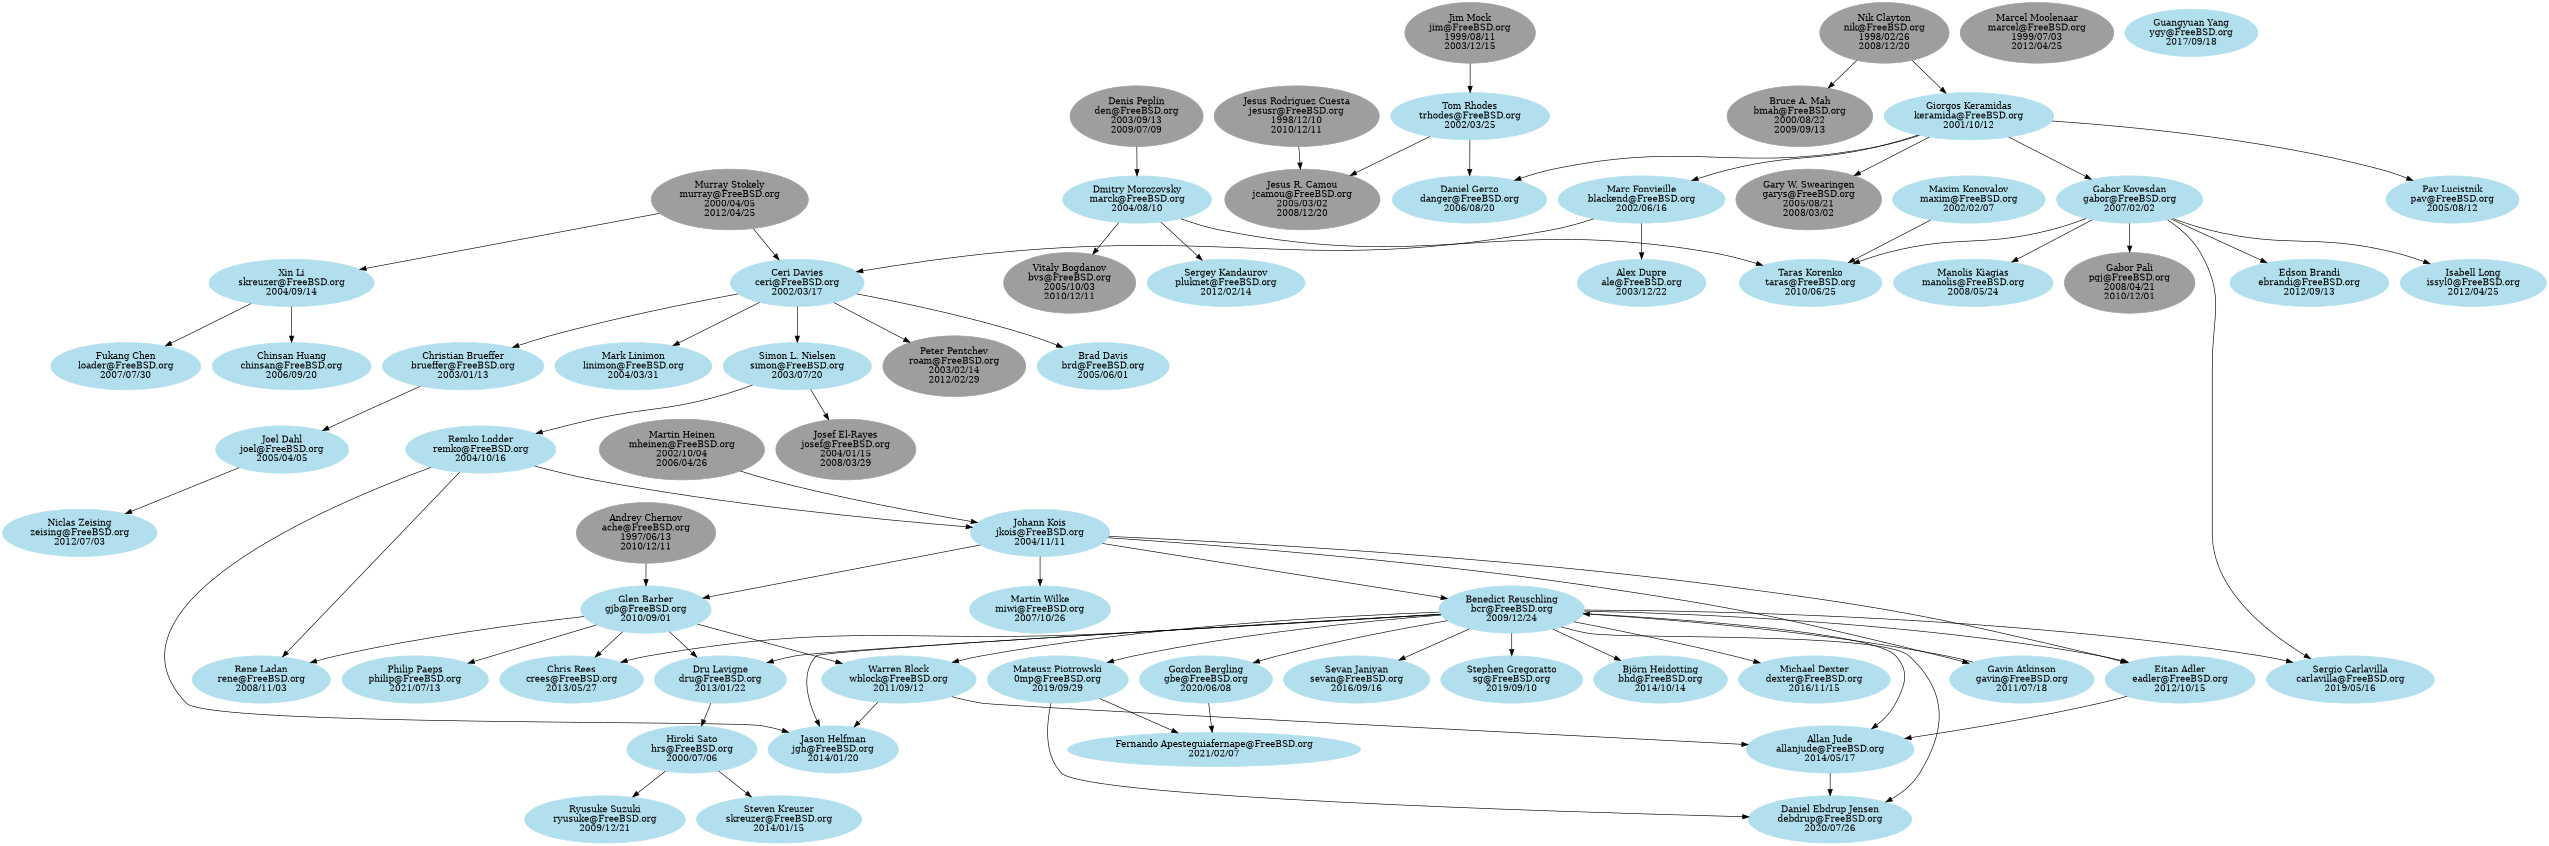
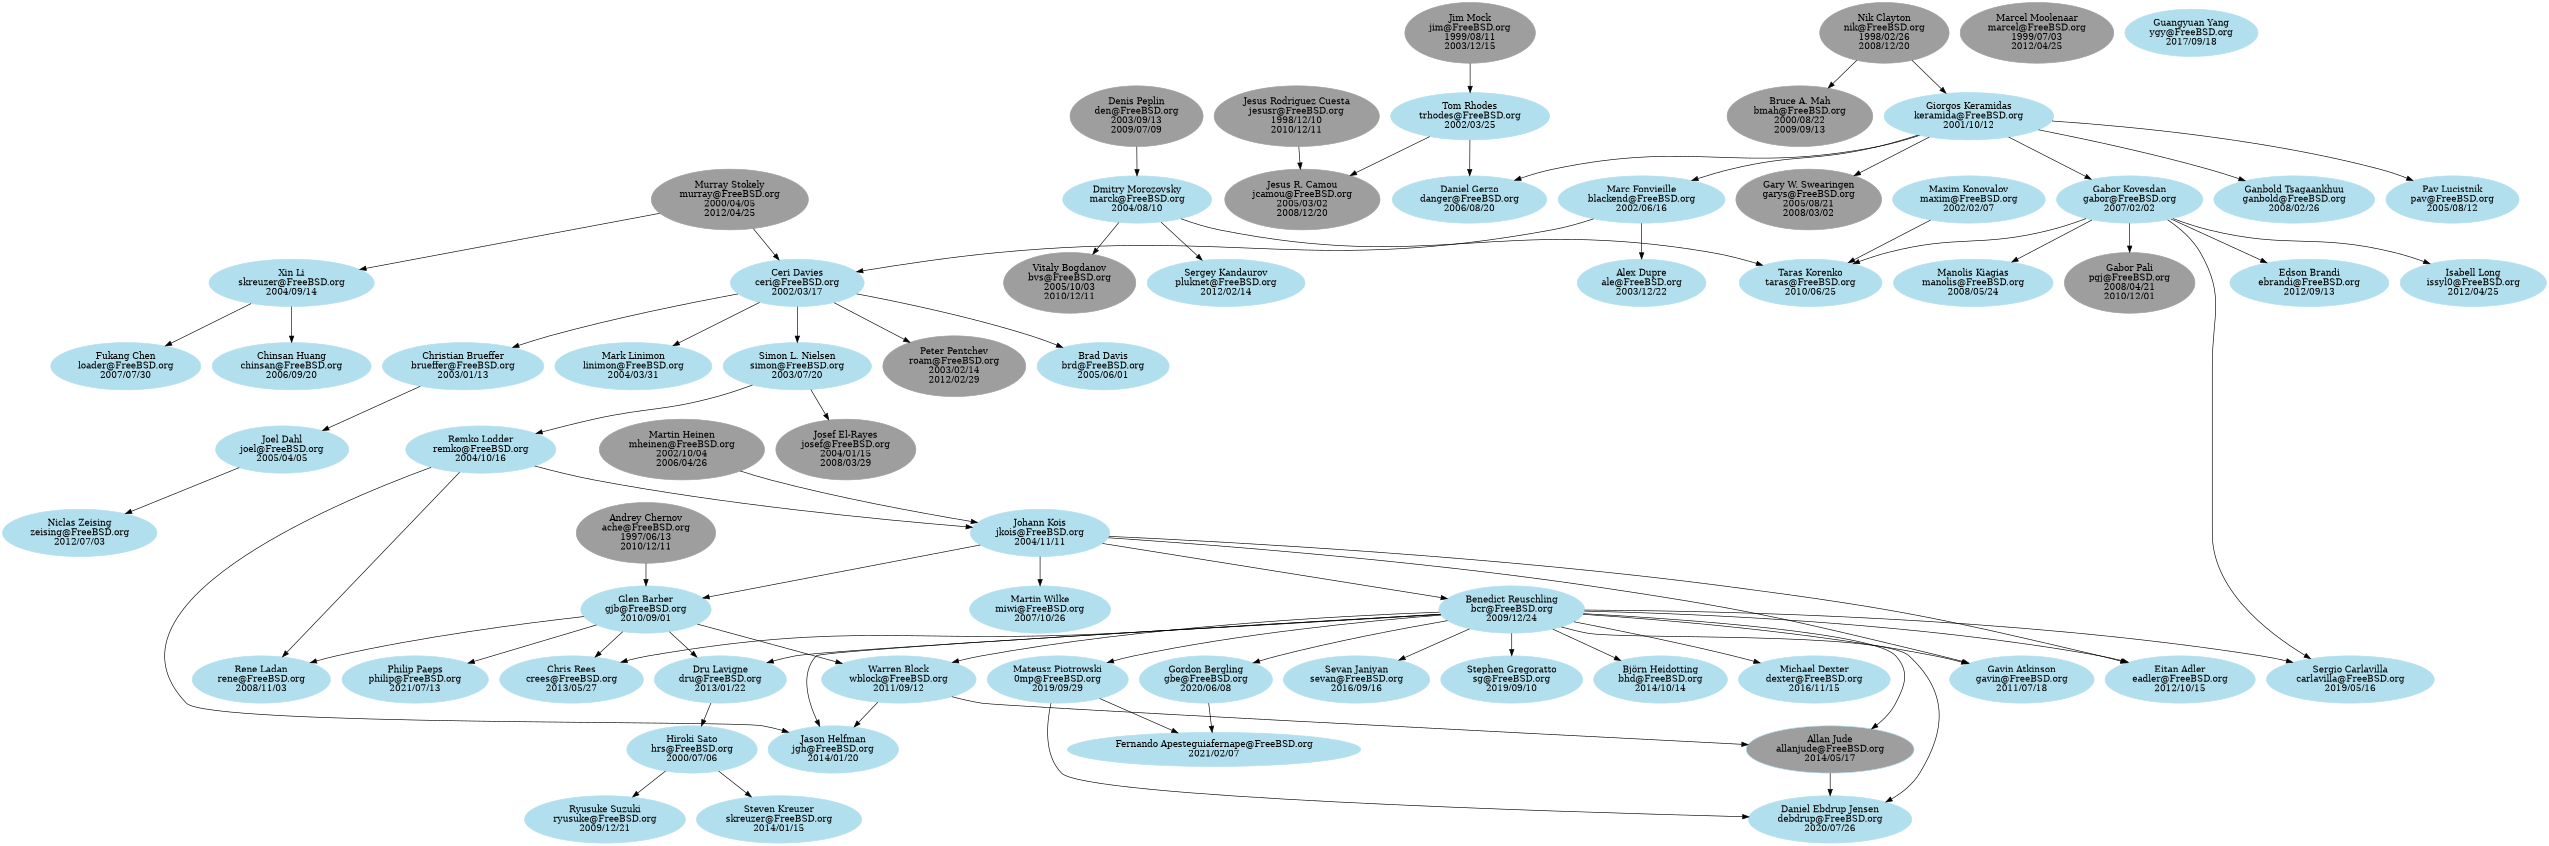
node "Ganbold Tsagaankhuu ganbold@FreeBSD.org 2008/02/26": added
edge "Gavin Atkinson gavin@FreeBSD.org 2011/07/18" -> "Benedict Reuschling bcr@FreeBSD.org 2009/12/24": reversed
edge "Eitan Adler eadler@FreeBSD.org 2012/10/15" -> "Allan Jude allanjude@FreeBSD.org 2014/05/17": removed
node "Allan Jude allanjude@FreeBSD.org 2014/05/17": fillcolor lightblue2 -> grey62
